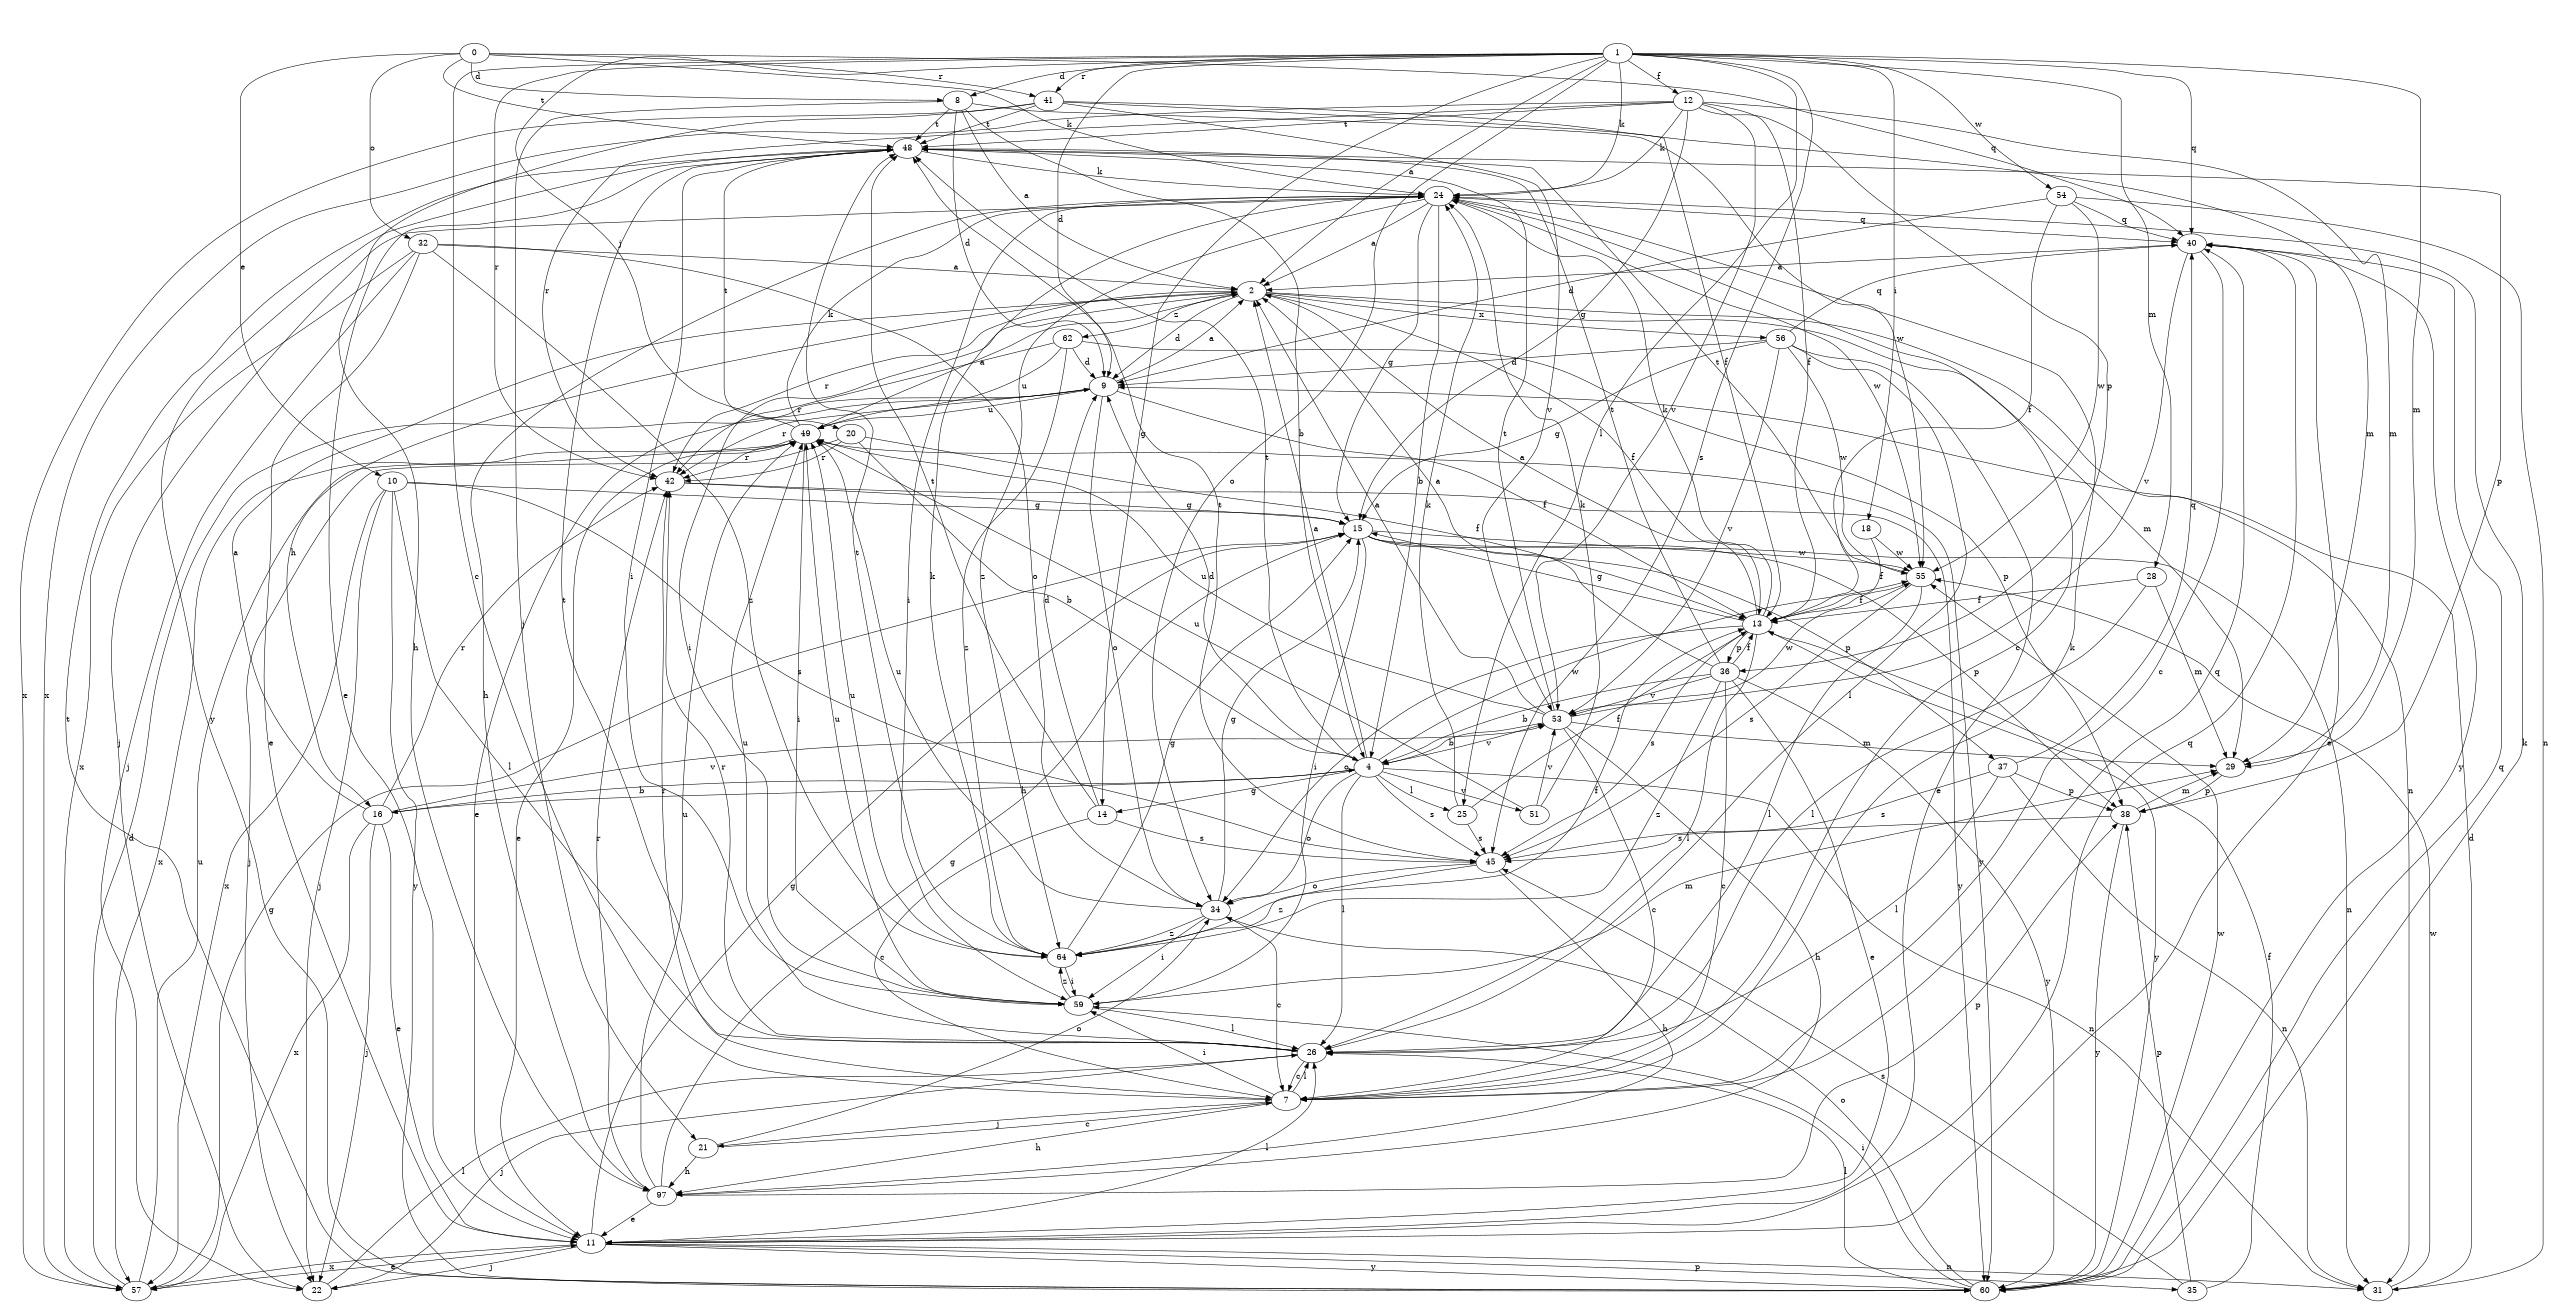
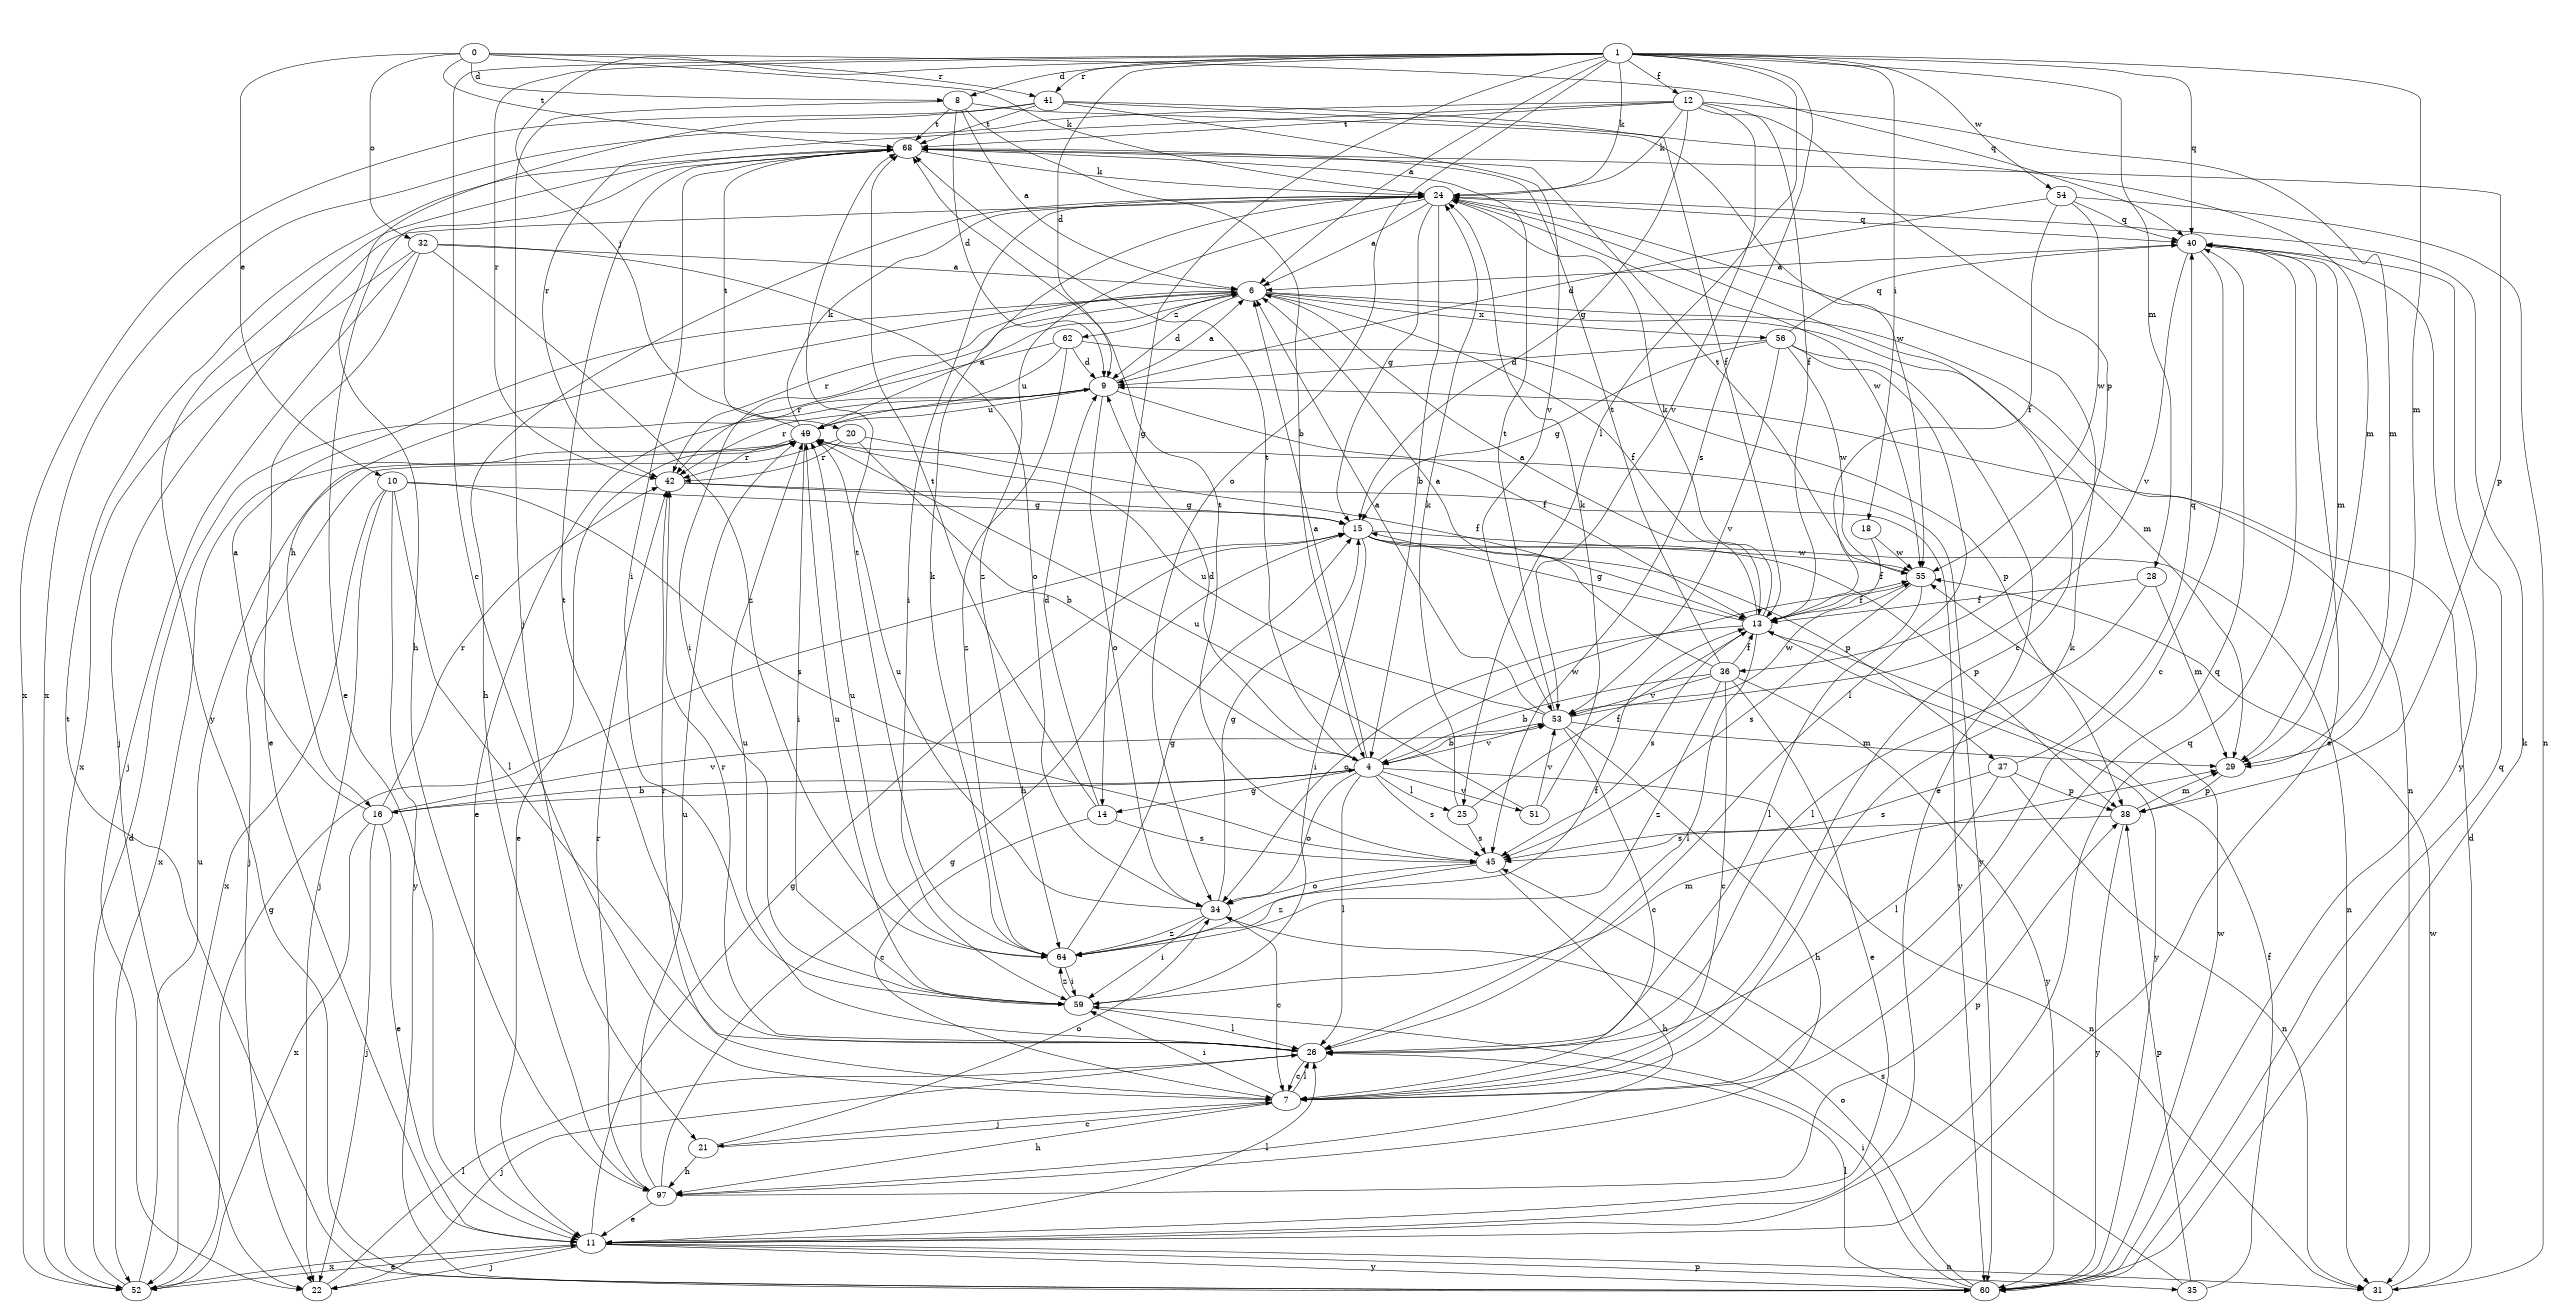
node "48": label "48" -> "68"
node "2": label "2" -> "6"
edge "40" -> "29": added, label "m"
edge "13" -> "36": removed, label "p"
node "57": label "57" -> "52"
